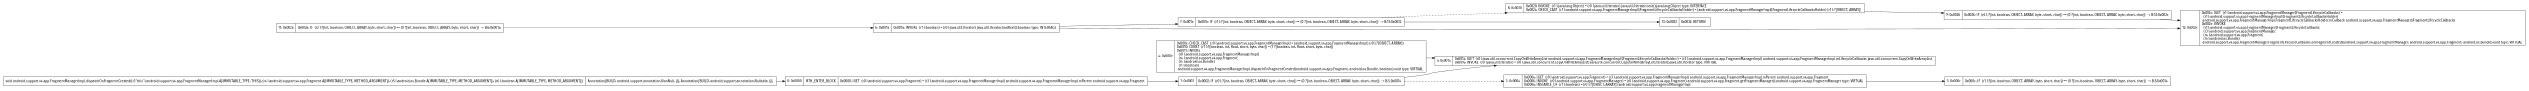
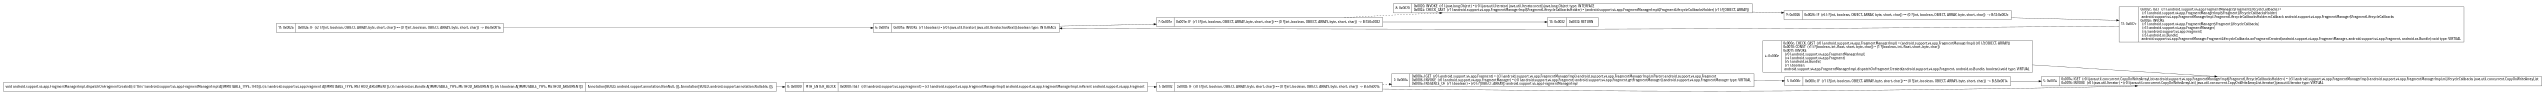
edge "6: 0x001a" -> "12: 0x002c": reversed
edge "3: 0x000c" -> "5: 0x0014": added
